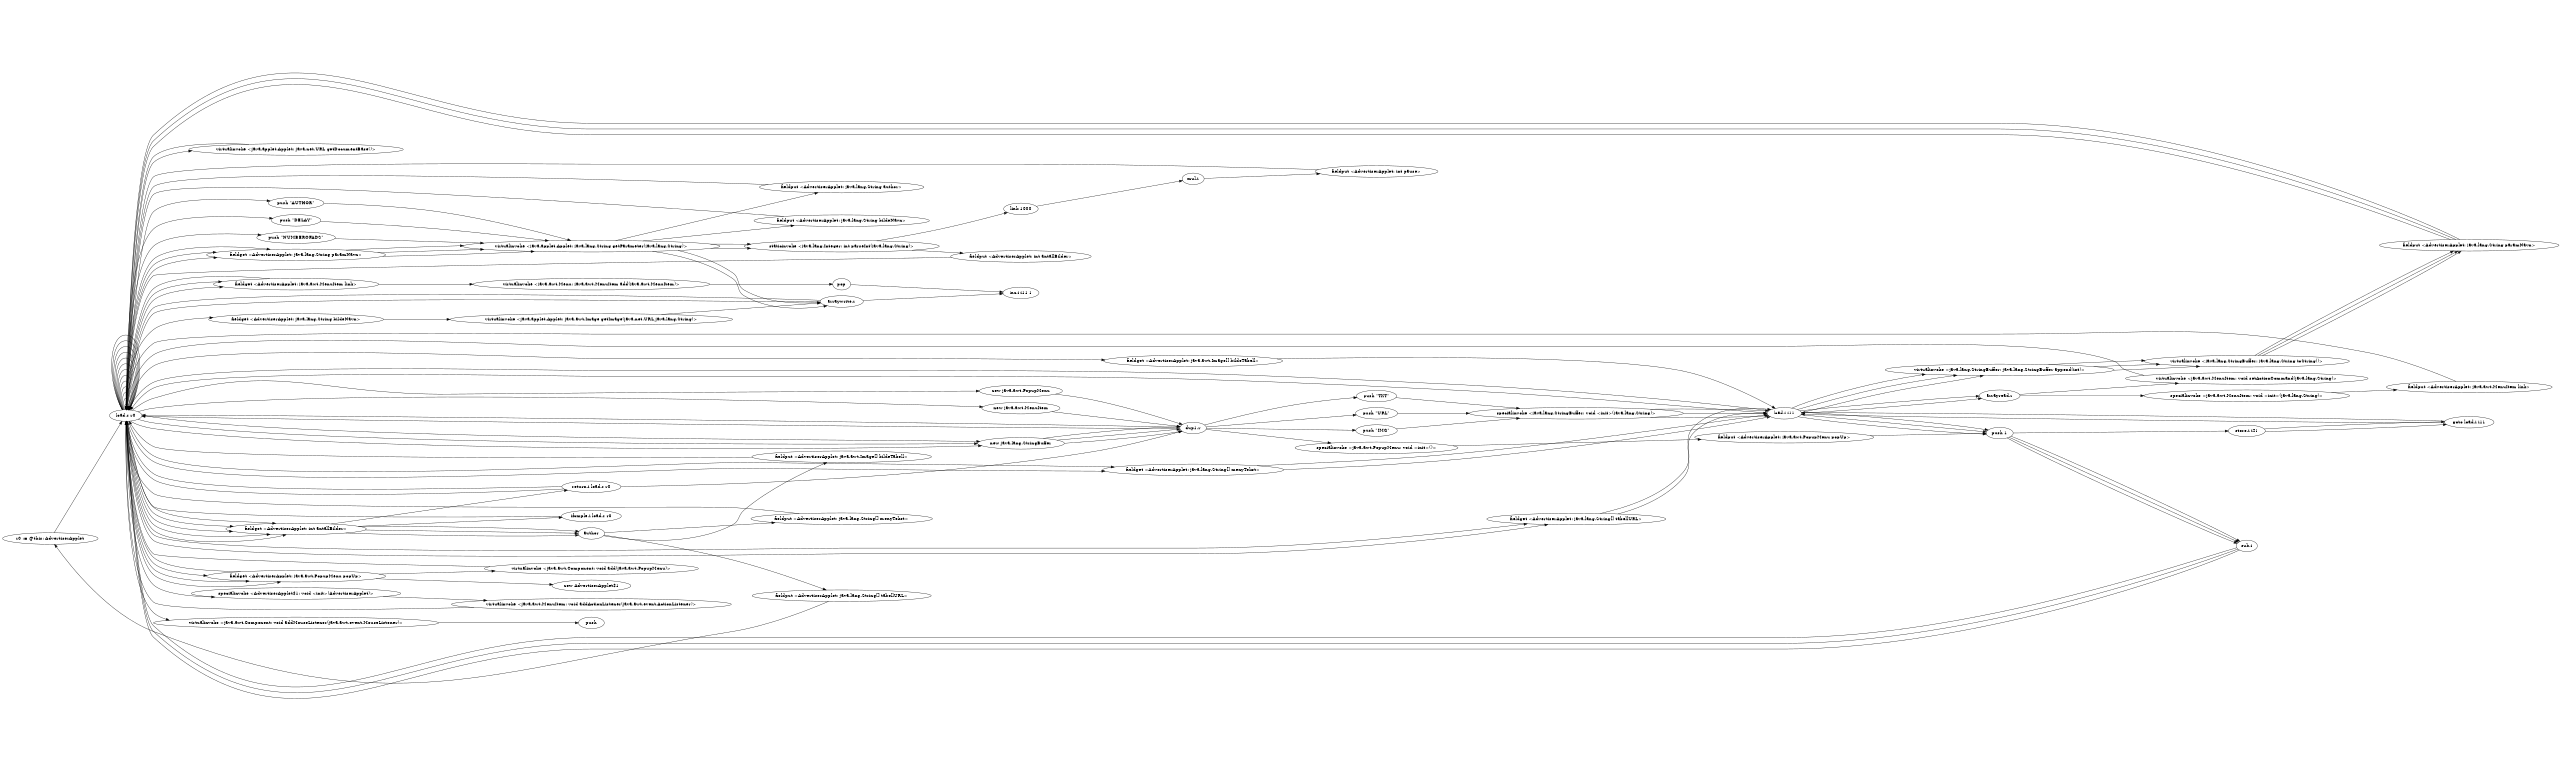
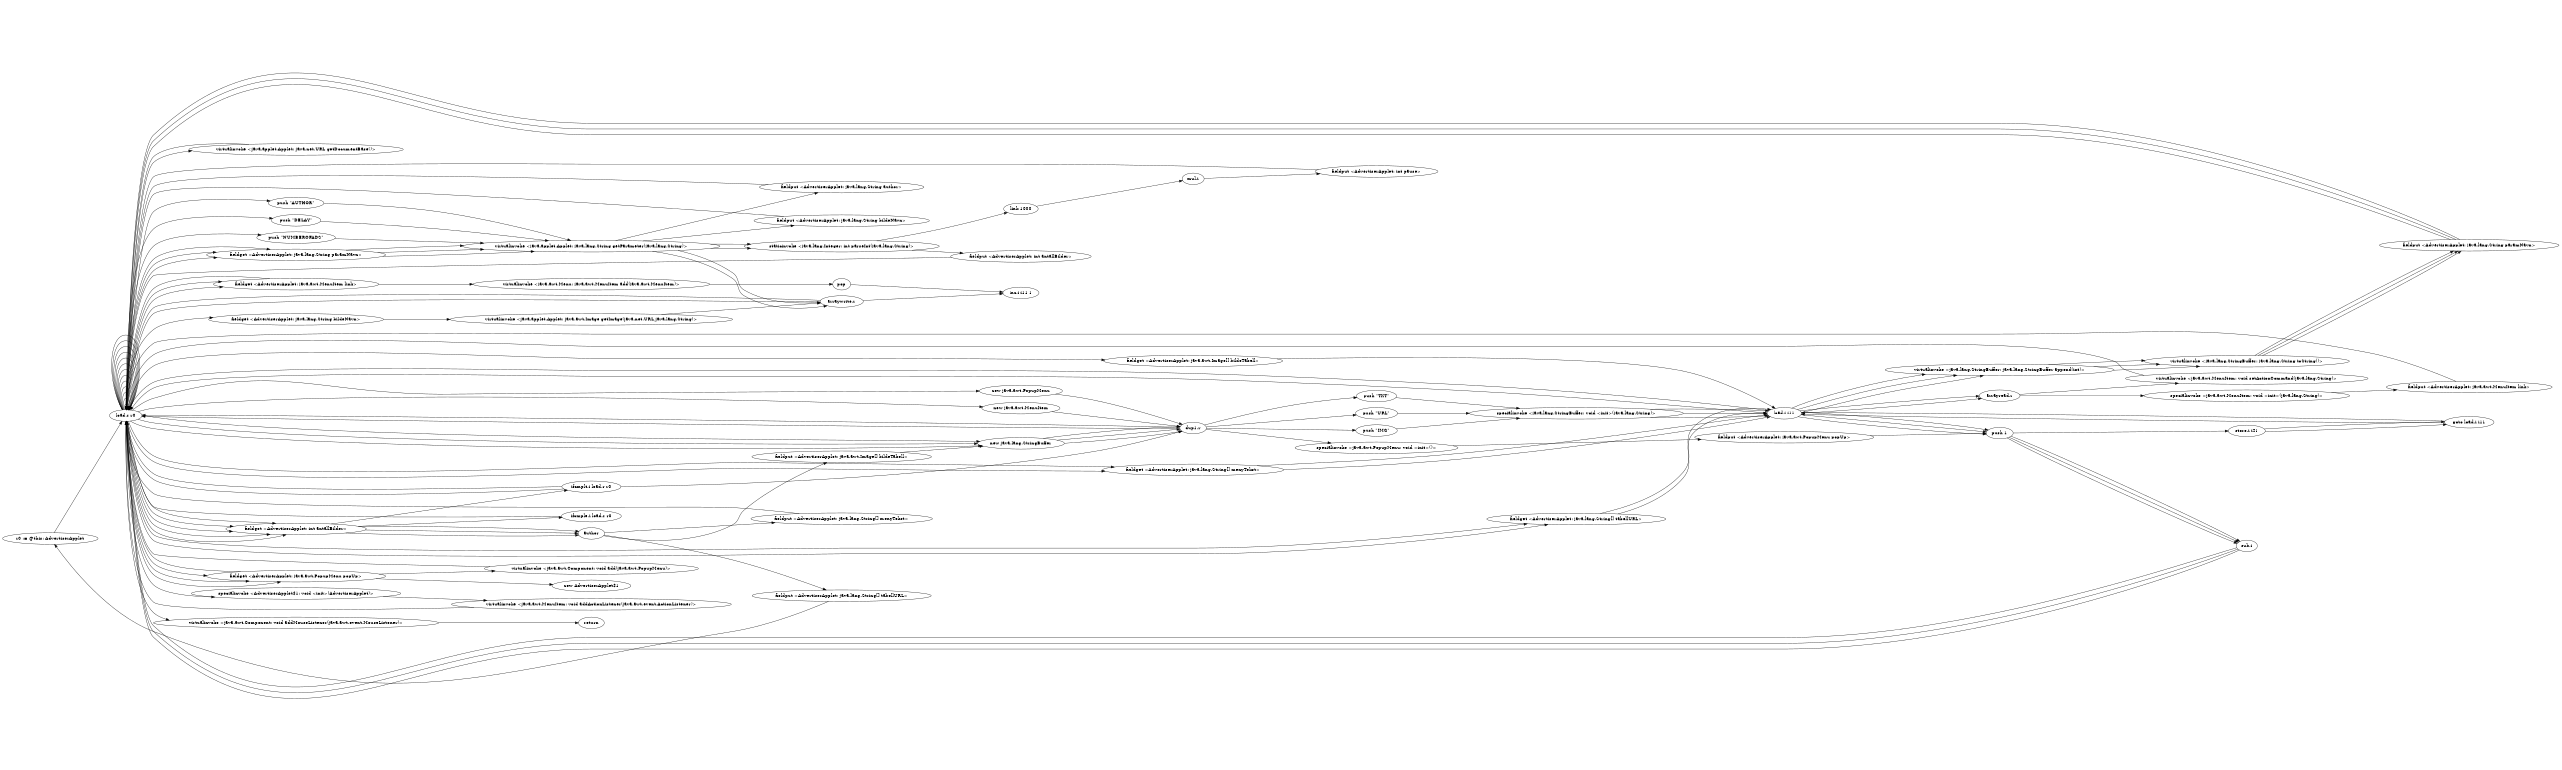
edge "fieldput <AdvertiserApplet: java.awt.Image[] bildeTabell>" -> "load.r r0": now "fieldput <AdvertiserApplet: java.awt.Image[] bildeTabell>" -> "new java.lang.StringBuffer"
node "return.i load.r r0": label "return.i load.r r0" -> "ifcmplt.i load.r r0"
node "push": label "push" -> "return"
